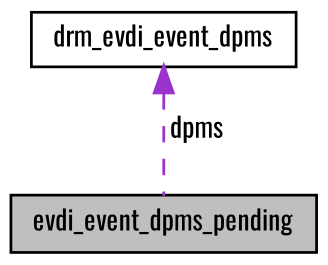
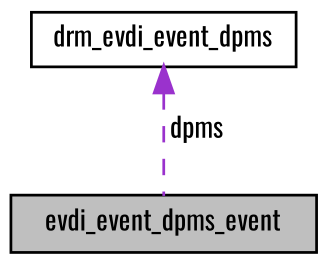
node "evdi_event_dpms_pending": label "evdi_event_dpms_pending" -> "evdi_event_dpms_event"
